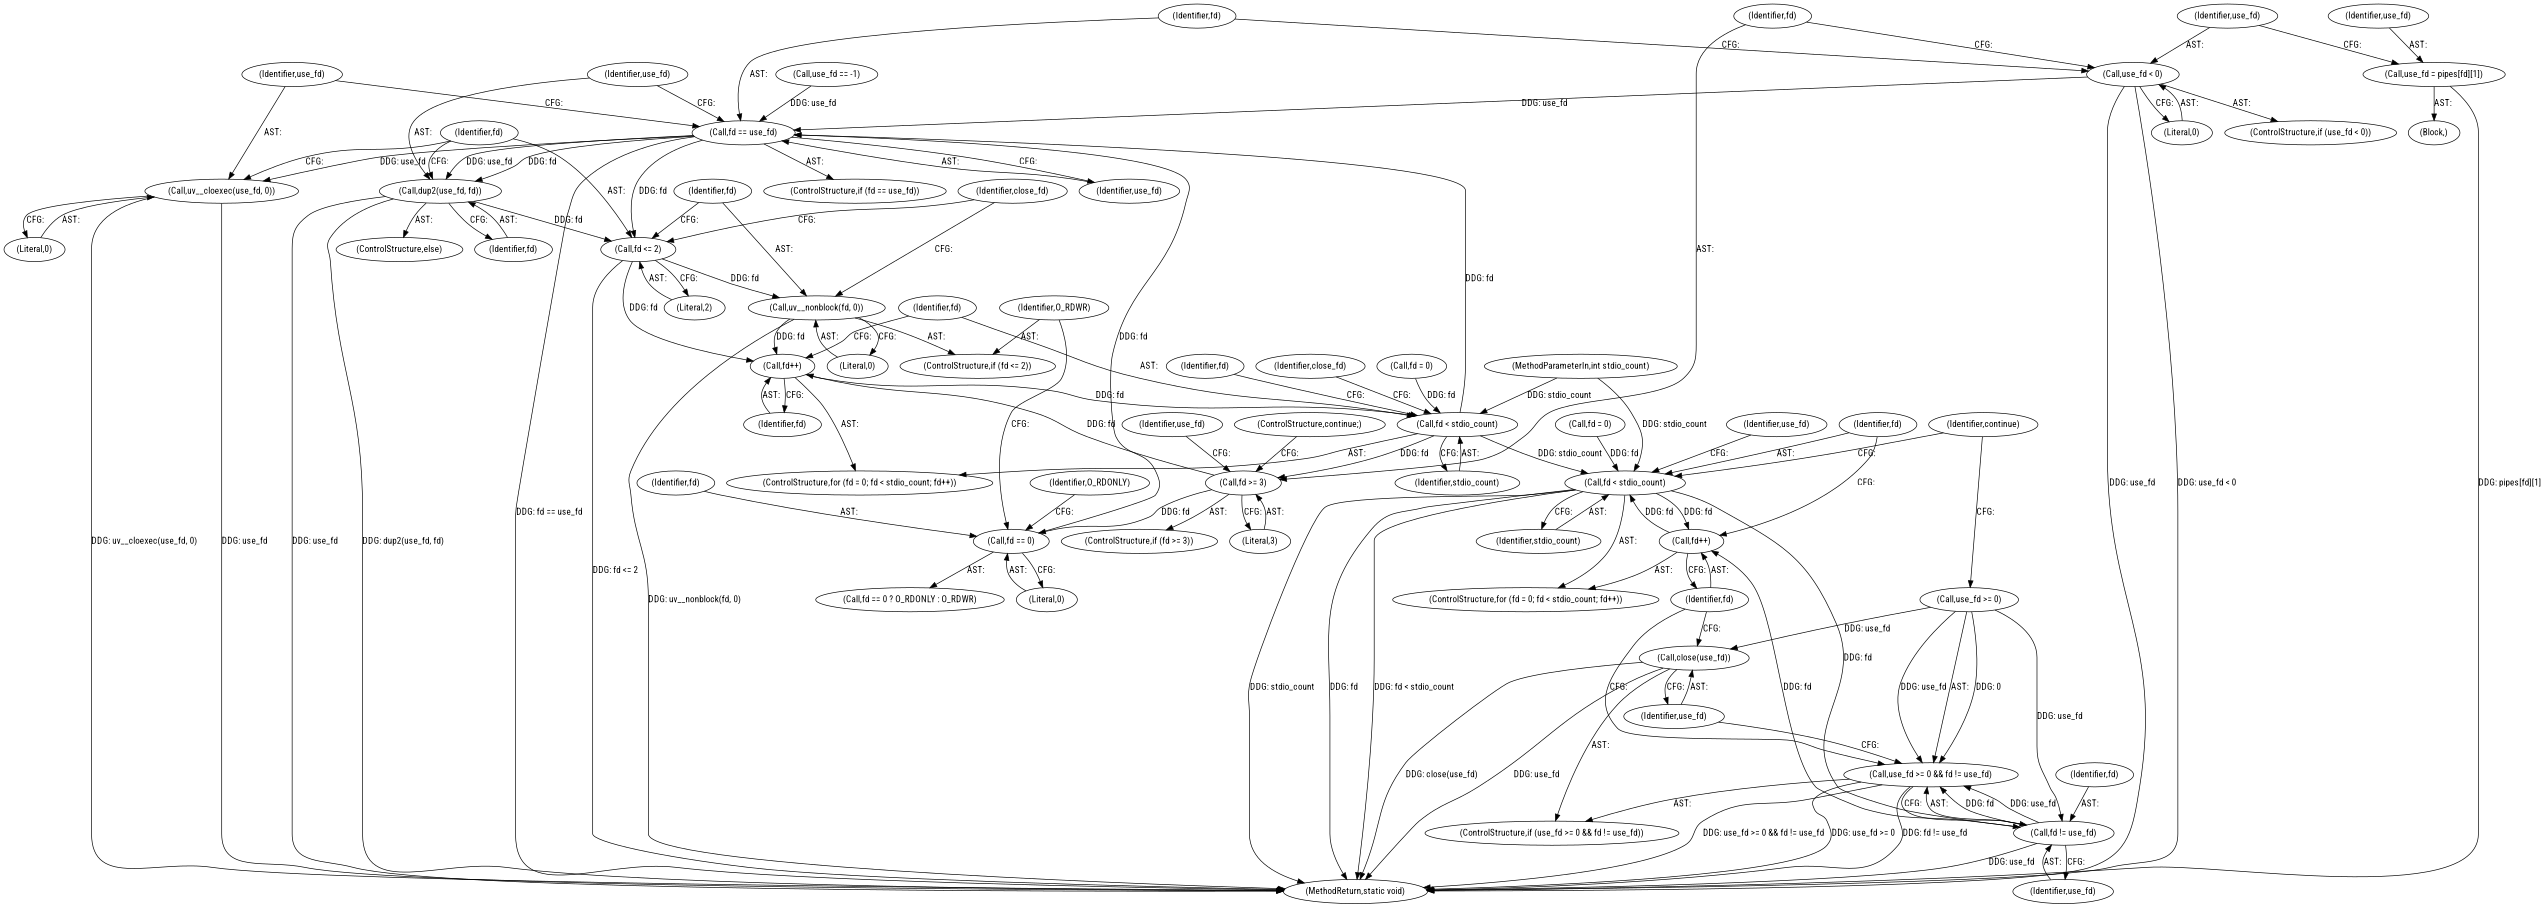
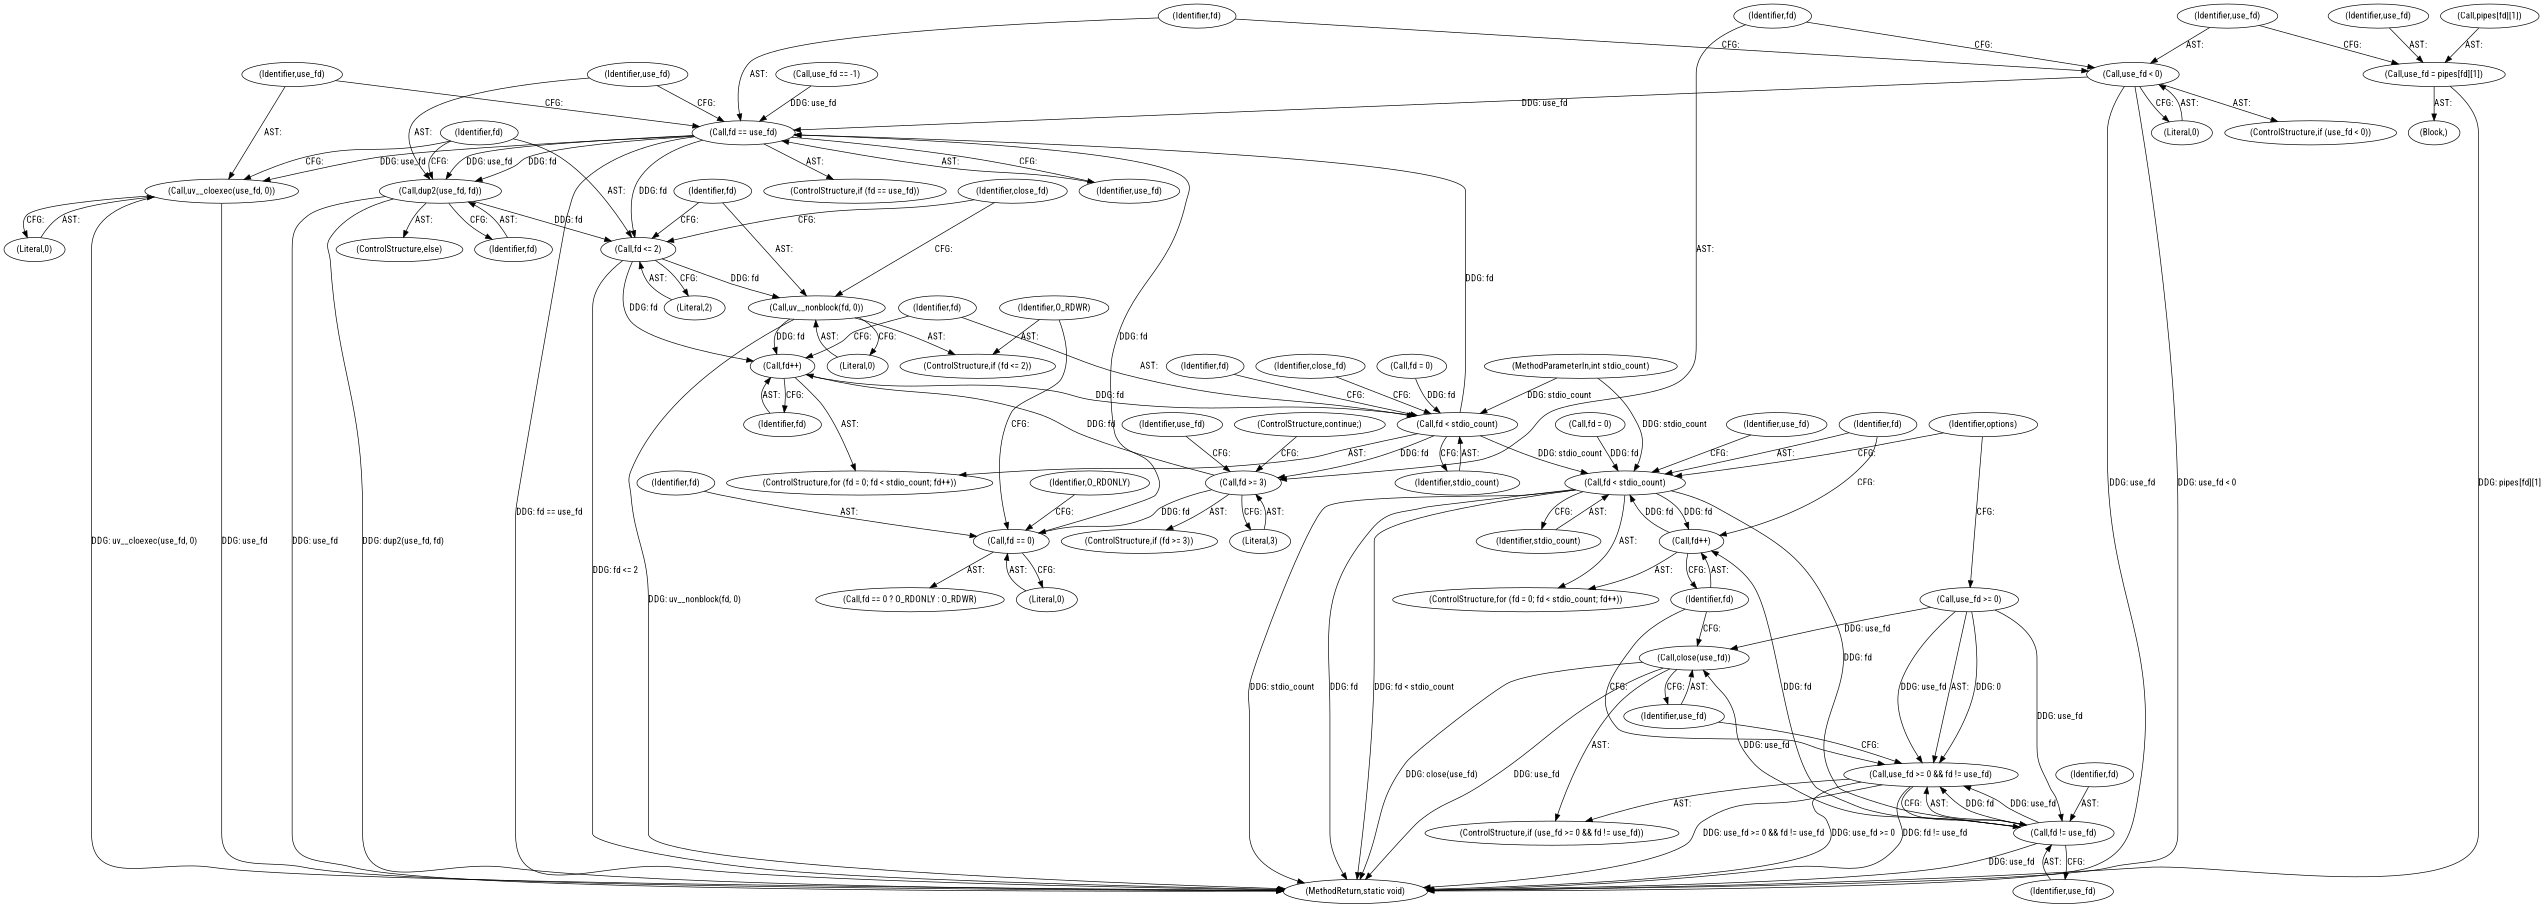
node "(Call,pipes[fd][1])": added
node "(Identifier,continue)": label "(Identifier,continue)" -> "(Identifier,options)"
edge "(Call,fd != use_fd)" -> "(Call,close(use_fd))": added, label "DDG: use_fd"
